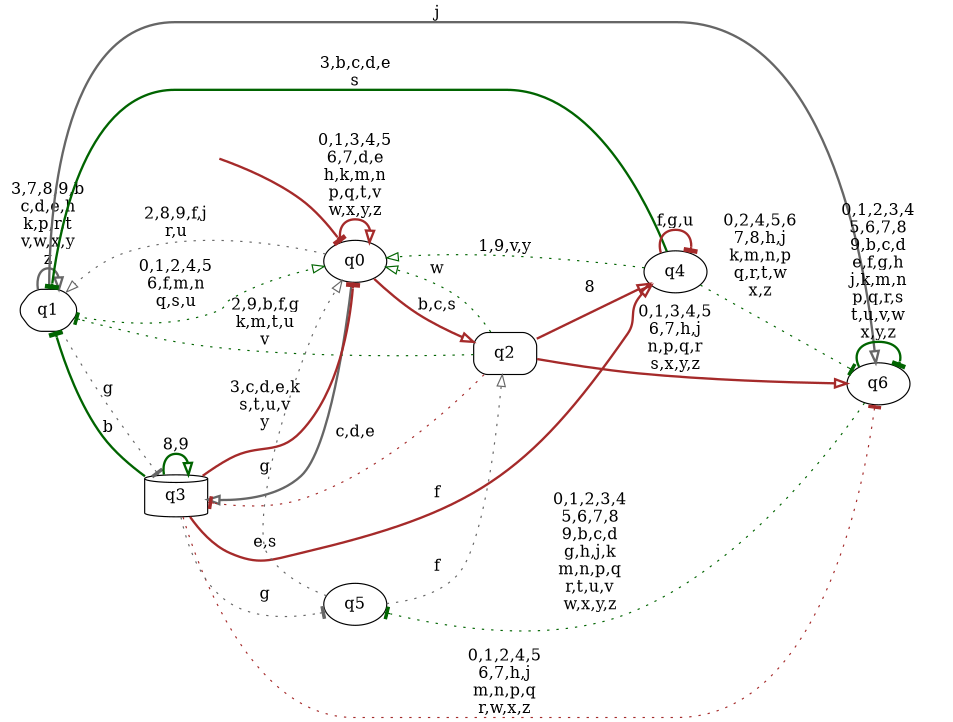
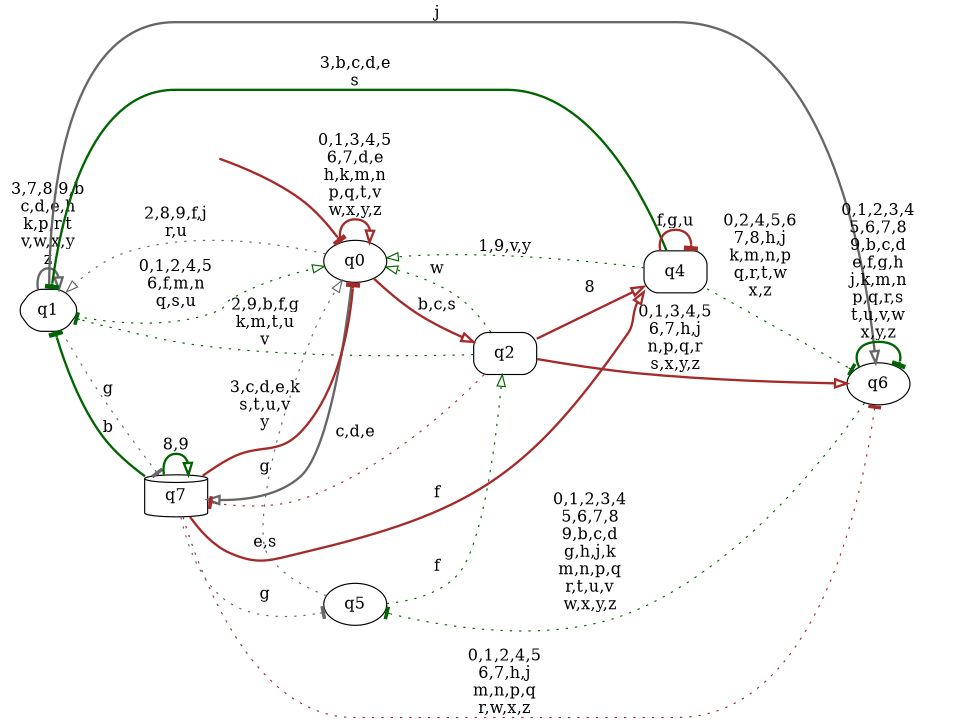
node "q4": shape ellipse -> box
node "q3": label "q3" -> "q7"
edge "q5" -> "q2": color gray40 -> darkgreen
